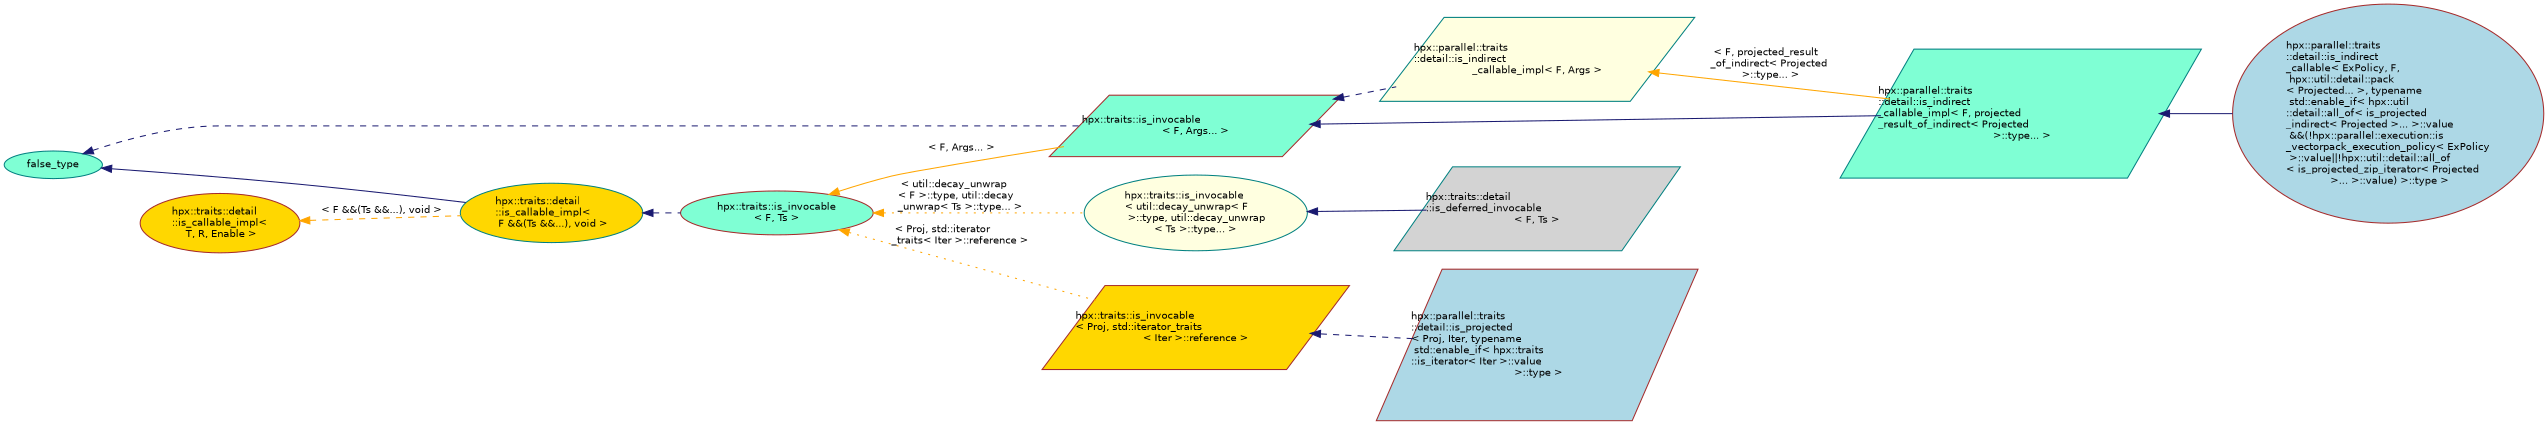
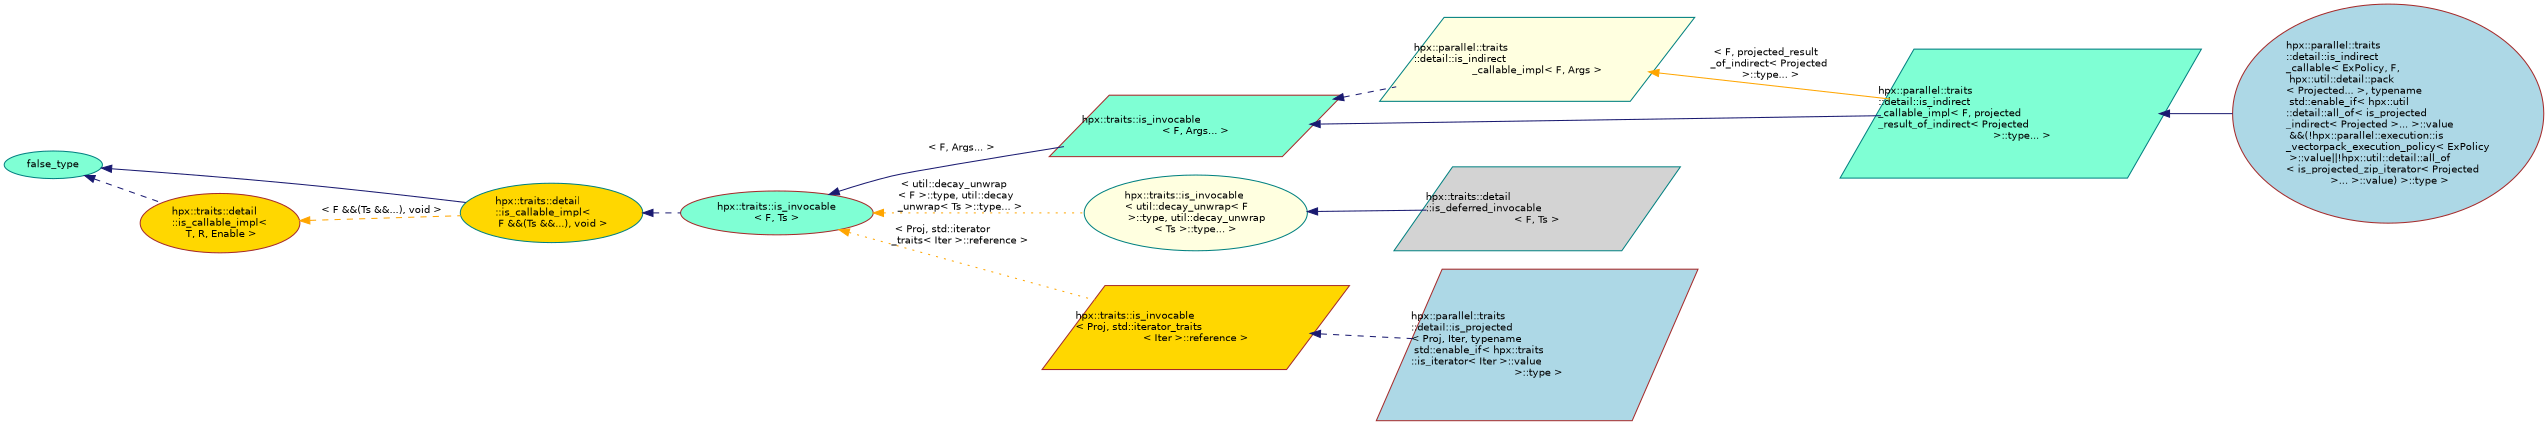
edge "hpx::traits::is_invocable < F, Args... >" -> "false_type": now "hpx::traits::detail ::is_callable_impl< T, R, Enable >" -> "false_type"
edge "hpx::traits::is_invocable < F, Args... >" -> "hpx::traits::is_invocable < F, Ts >": color orange -> midnightblue
